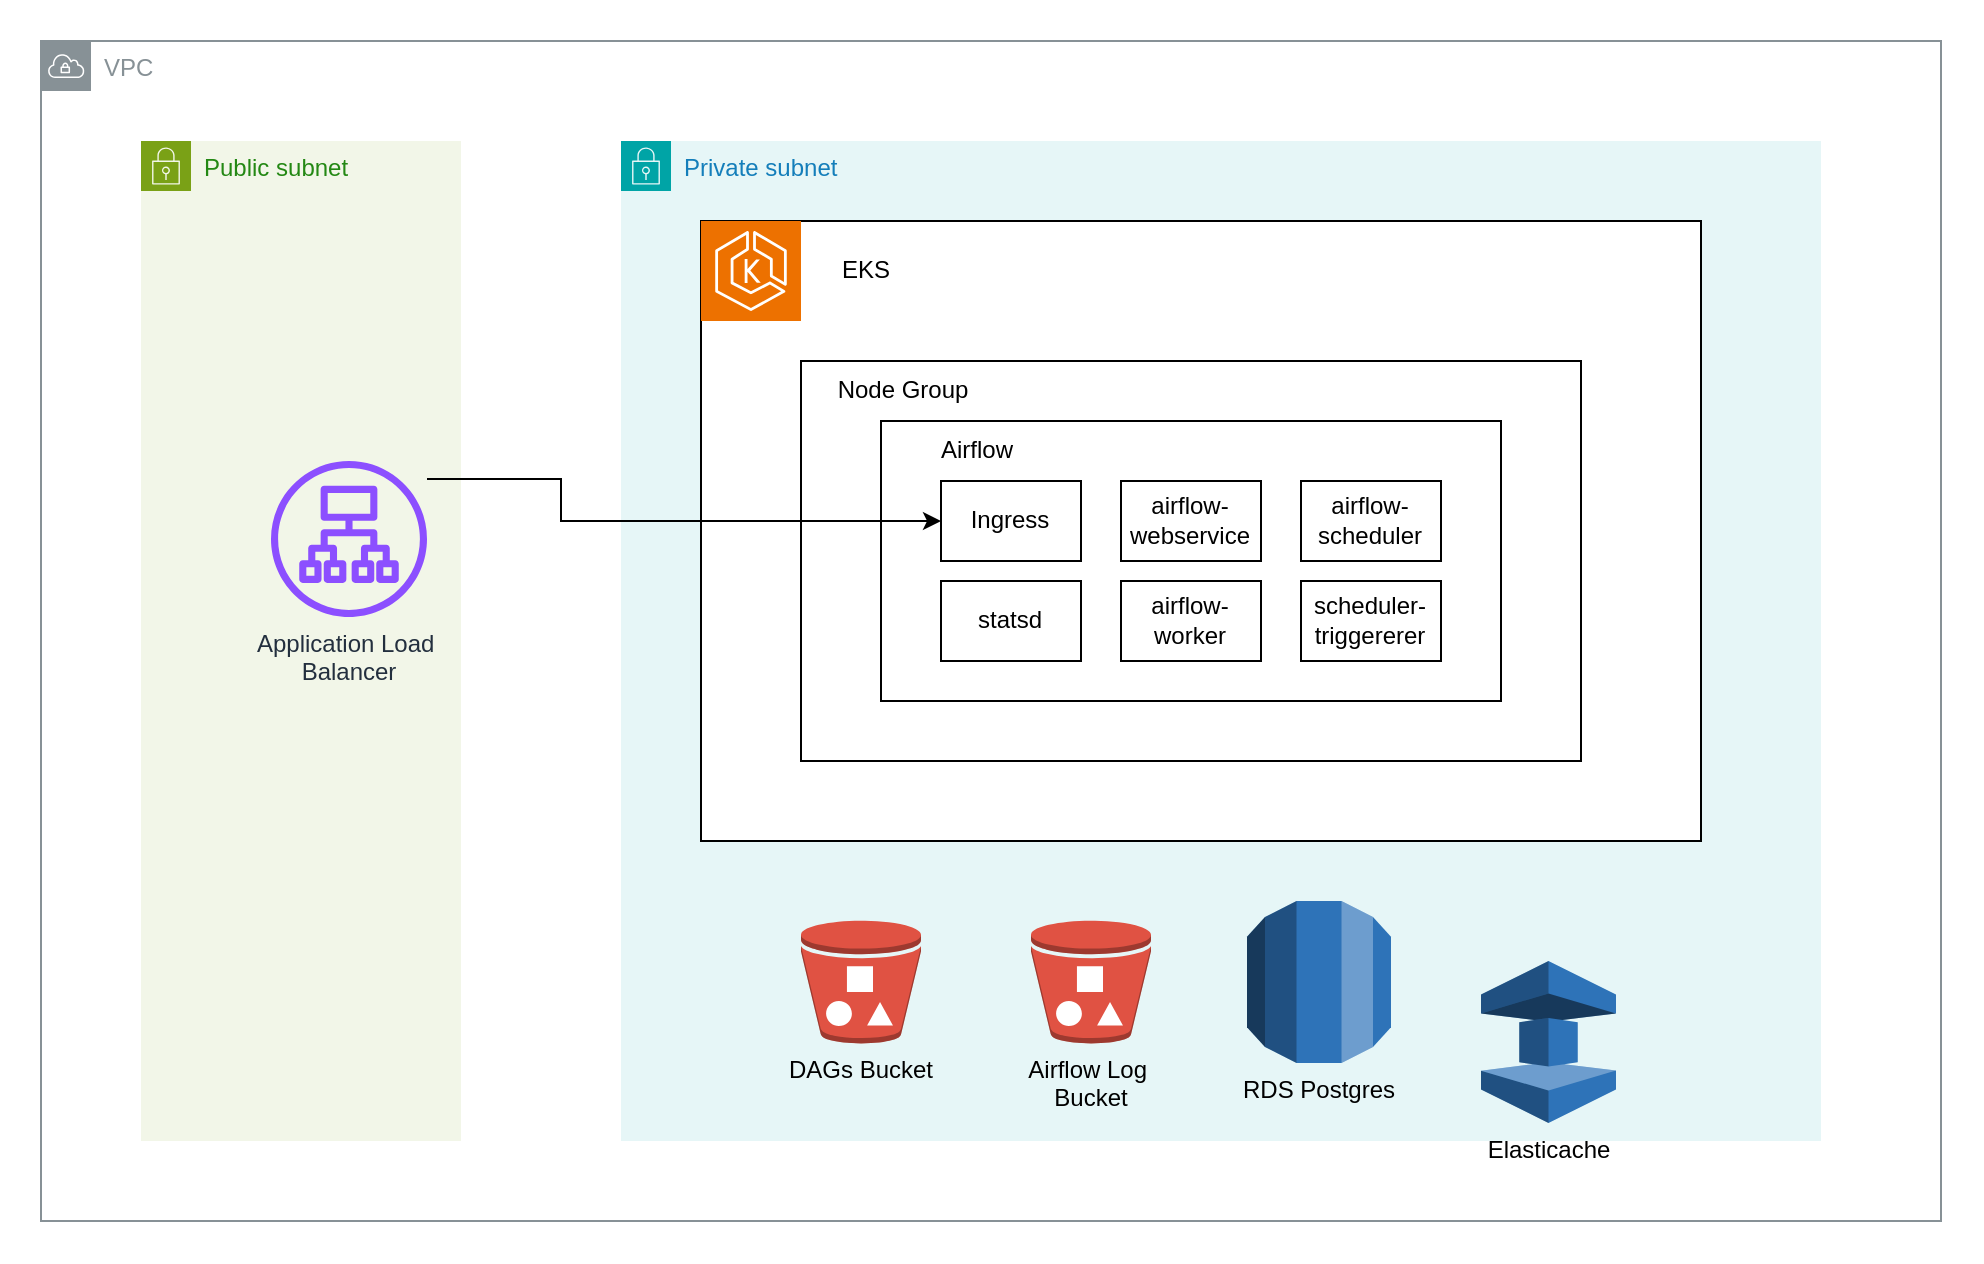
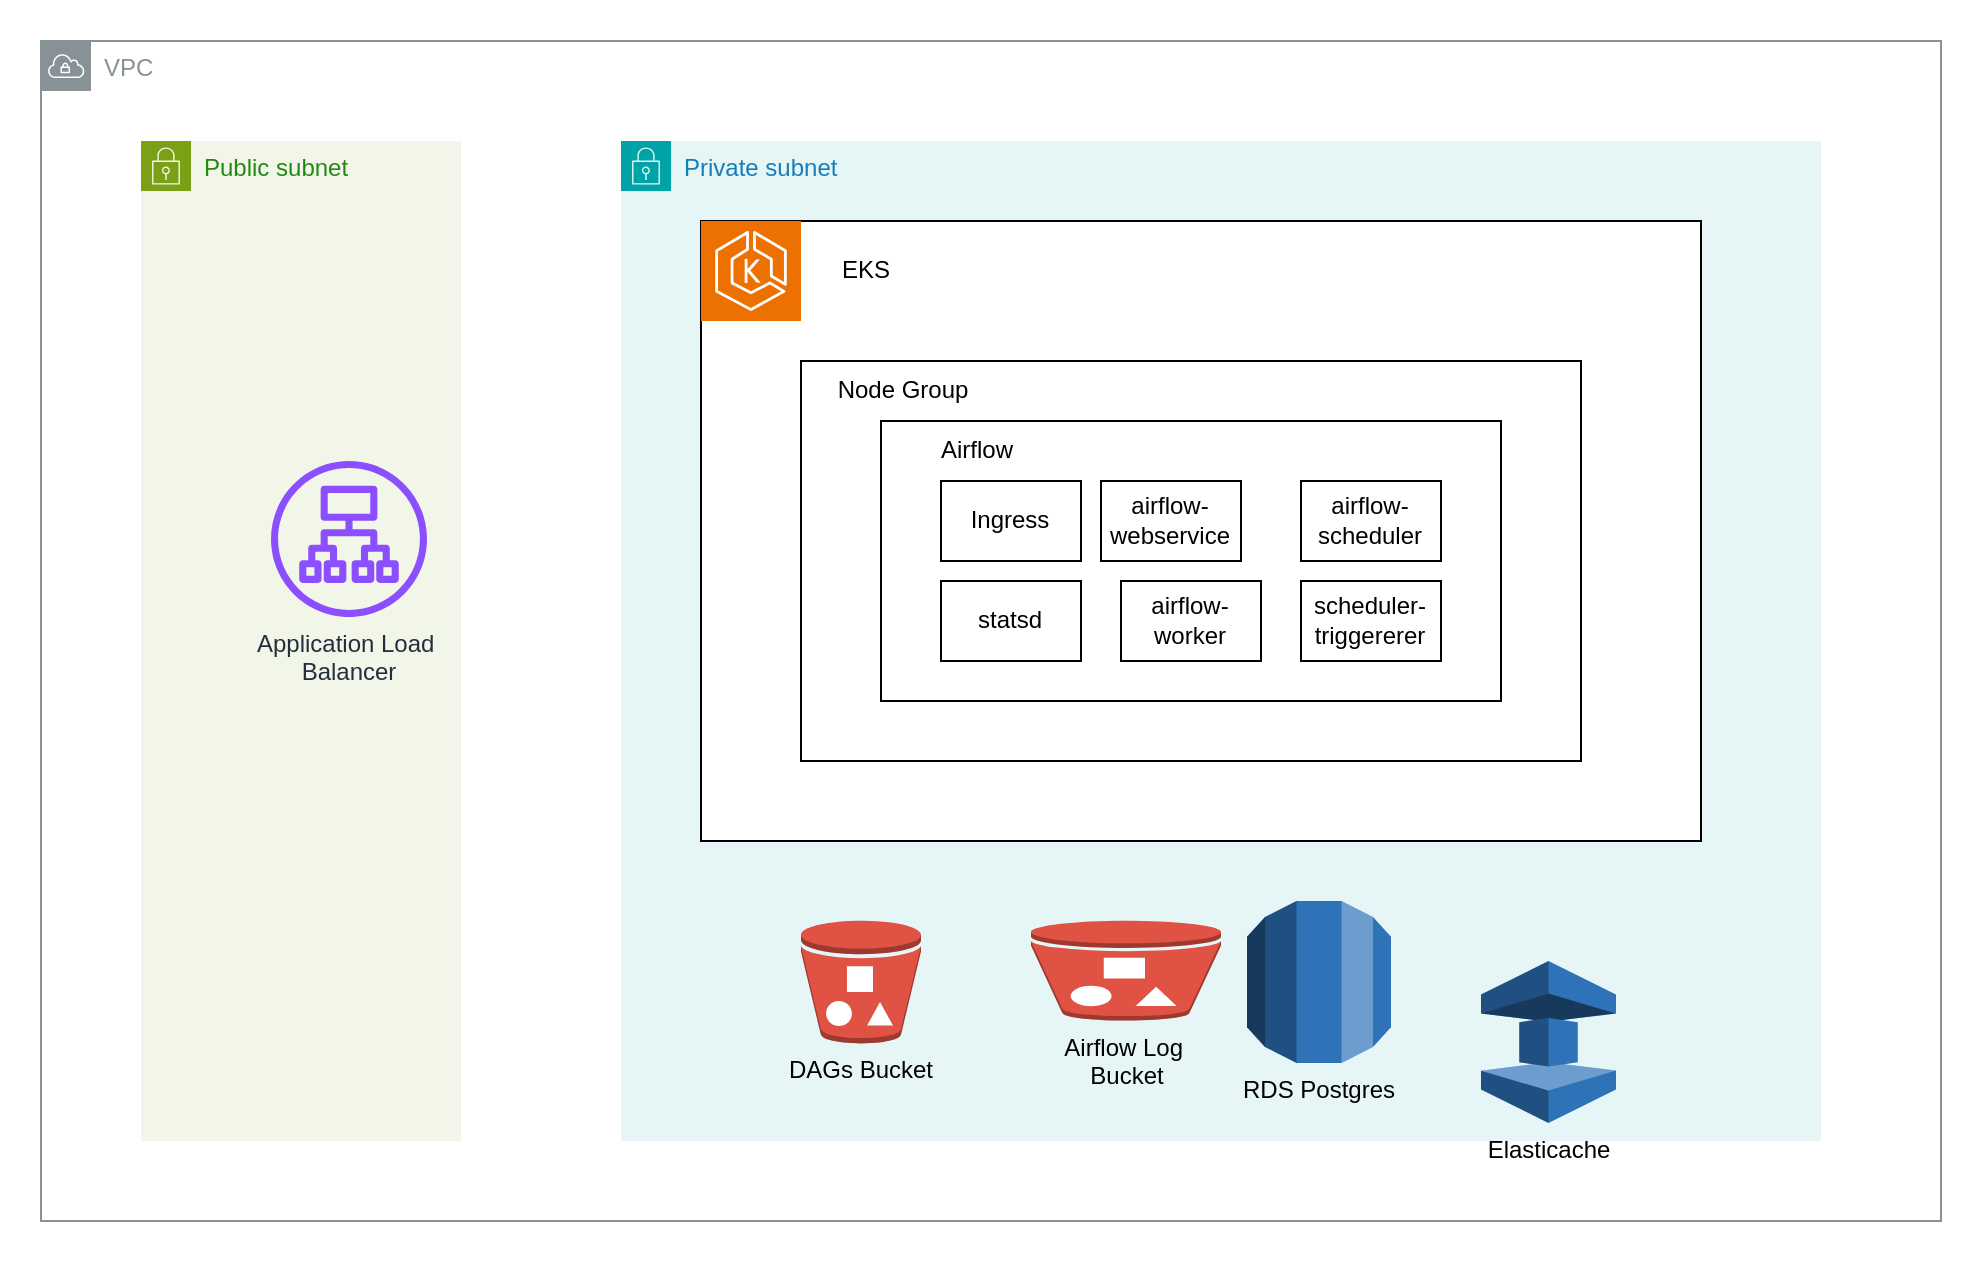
edge "Application Load Balancer" -> "Ingress": removed
node "airflow-webservice": moved (1191, 521) -> (1171, 521)
node "Airflow Log Bucket": size 120x123 -> 190x100
